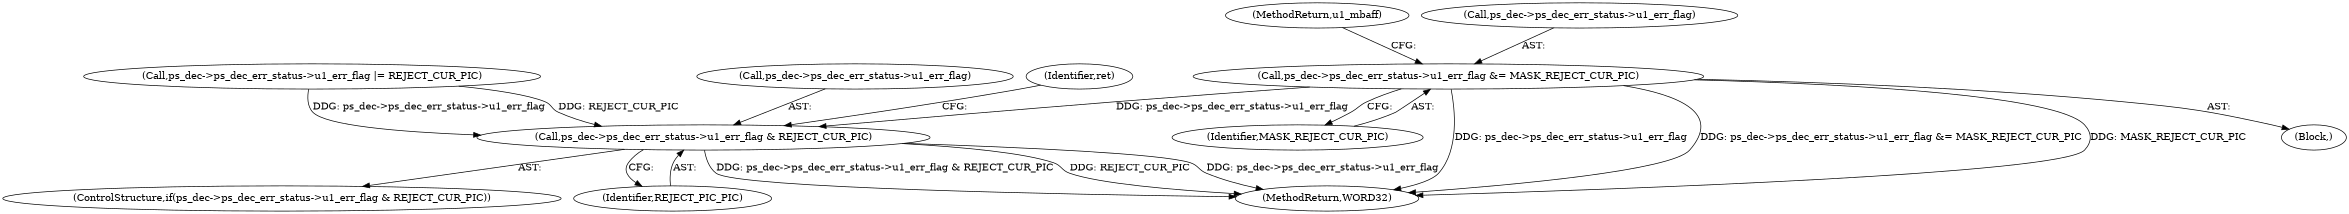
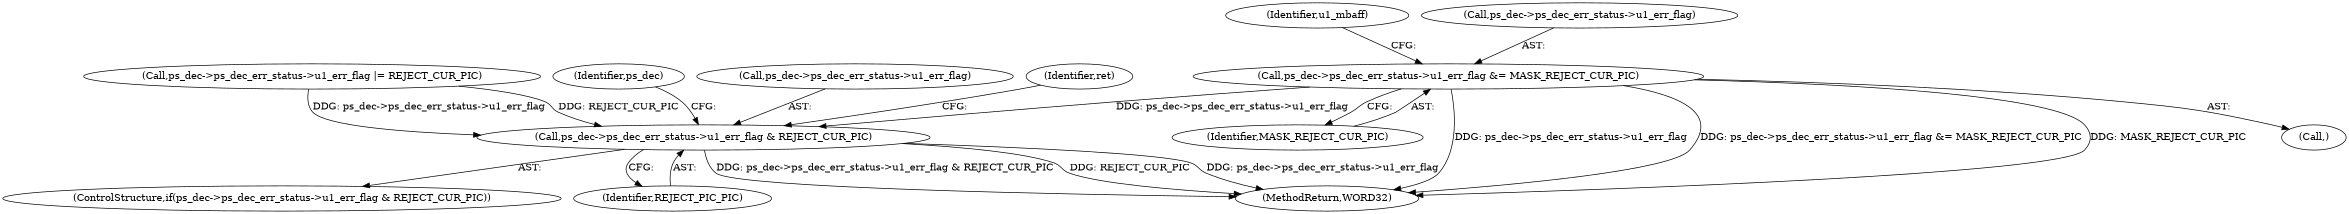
node "(MethodReturn,u1_mbaff)": label "(MethodReturn,u1_mbaff)" -> "(Identifier,u1_mbaff)"
node "(Identifier,ps_dec)": added
node "(Block,)": label "(Block,)" -> "(Call,)"
